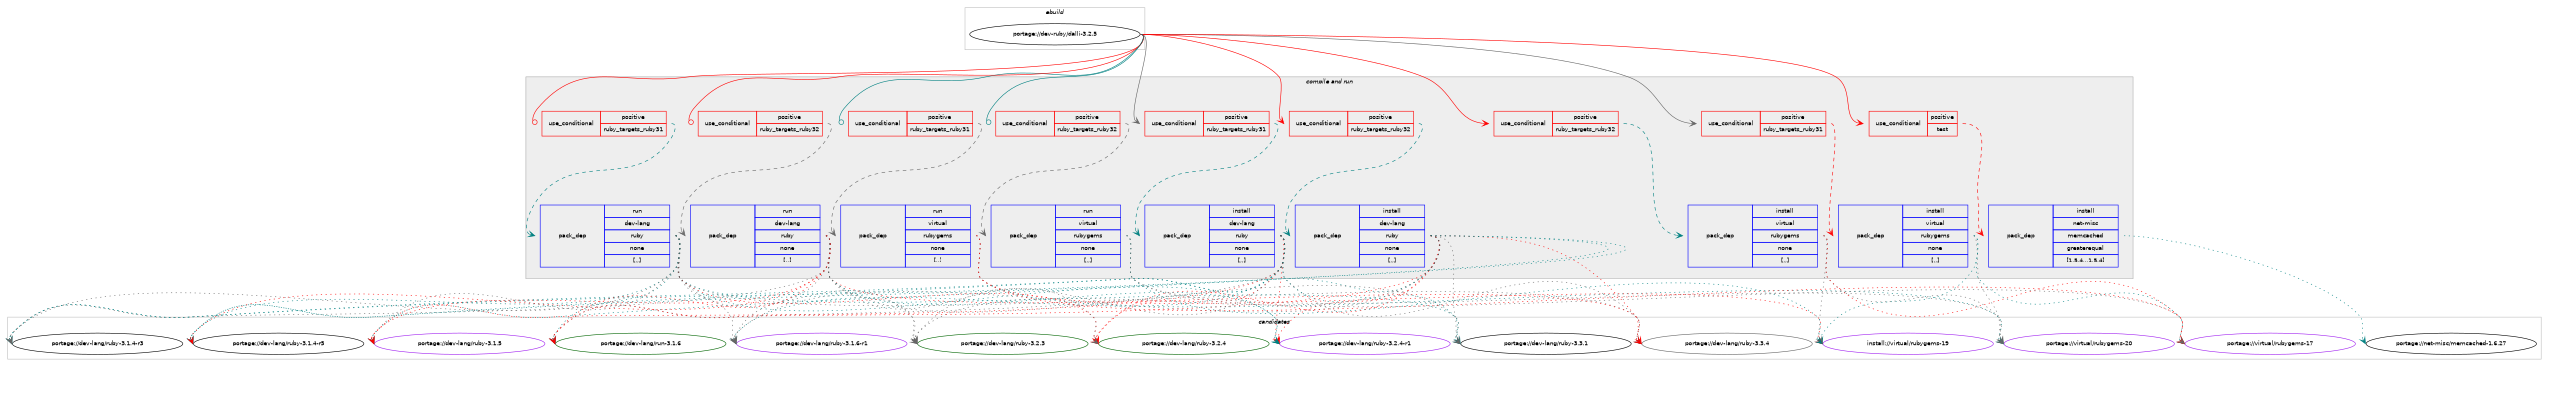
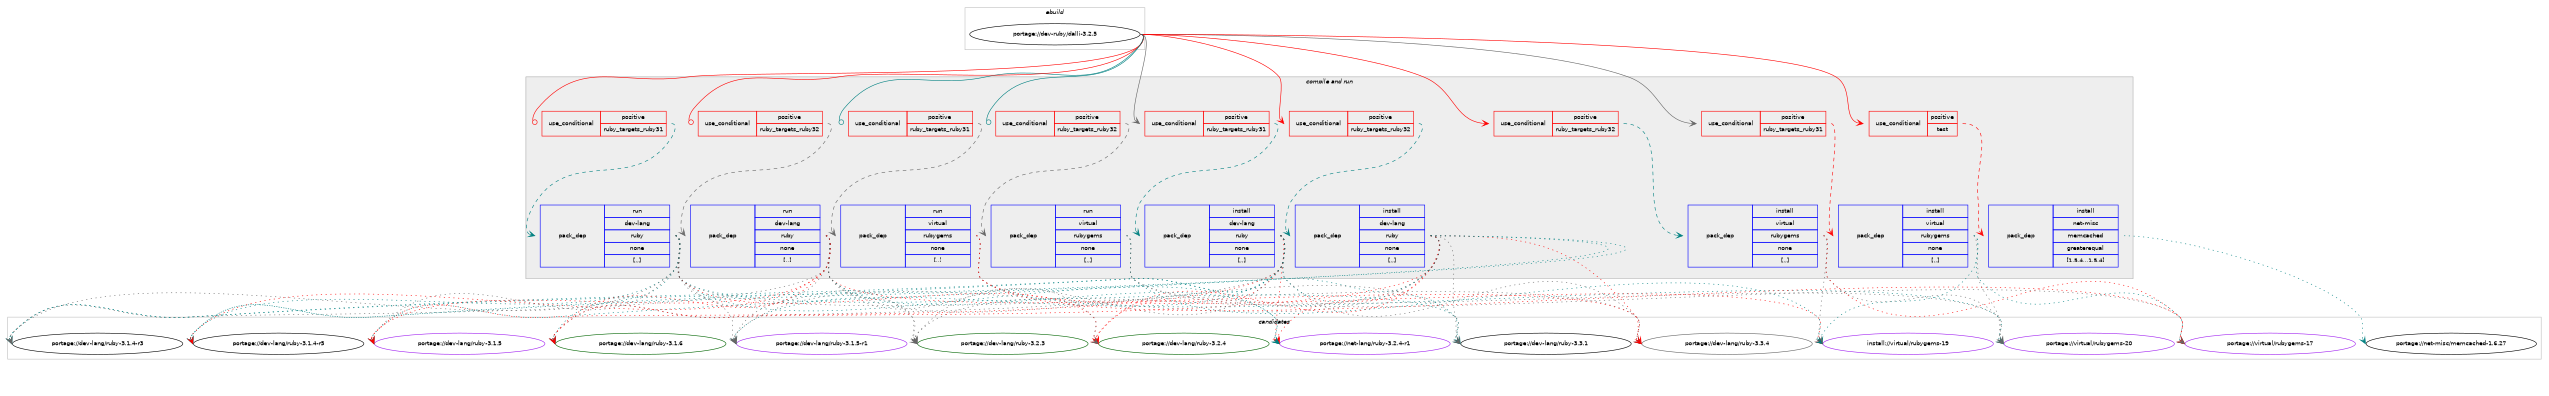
node "portage://dev-lang/run-3.1.6": label "portage://dev-lang/run-3.1.6" -> "portage://dev-lang/ruby-3.1.6"
node "portage://dev-lang/ruby-3.1.6-r1": label "portage://dev-lang/ruby-3.1.6-r1" -> "portage://dev-lang/ruby-3.1.5-r1"
node "portage://dev-lang/ruby-3.2.4-r1": label "portage://dev-lang/ruby-3.2.4-r1" -> "portage://net-lang/ruby-3.2.4-r1"
